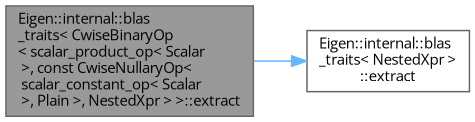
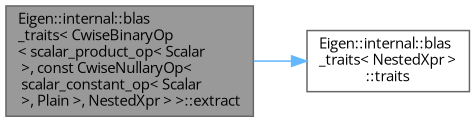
node "Eigen::internal::blas _traits< NestedXpr > ::extract": label "Eigen::internal::blas _traits< NestedXpr > ::extract" -> "Eigen::internal::blas _traits< NestedXpr > ::traits"
